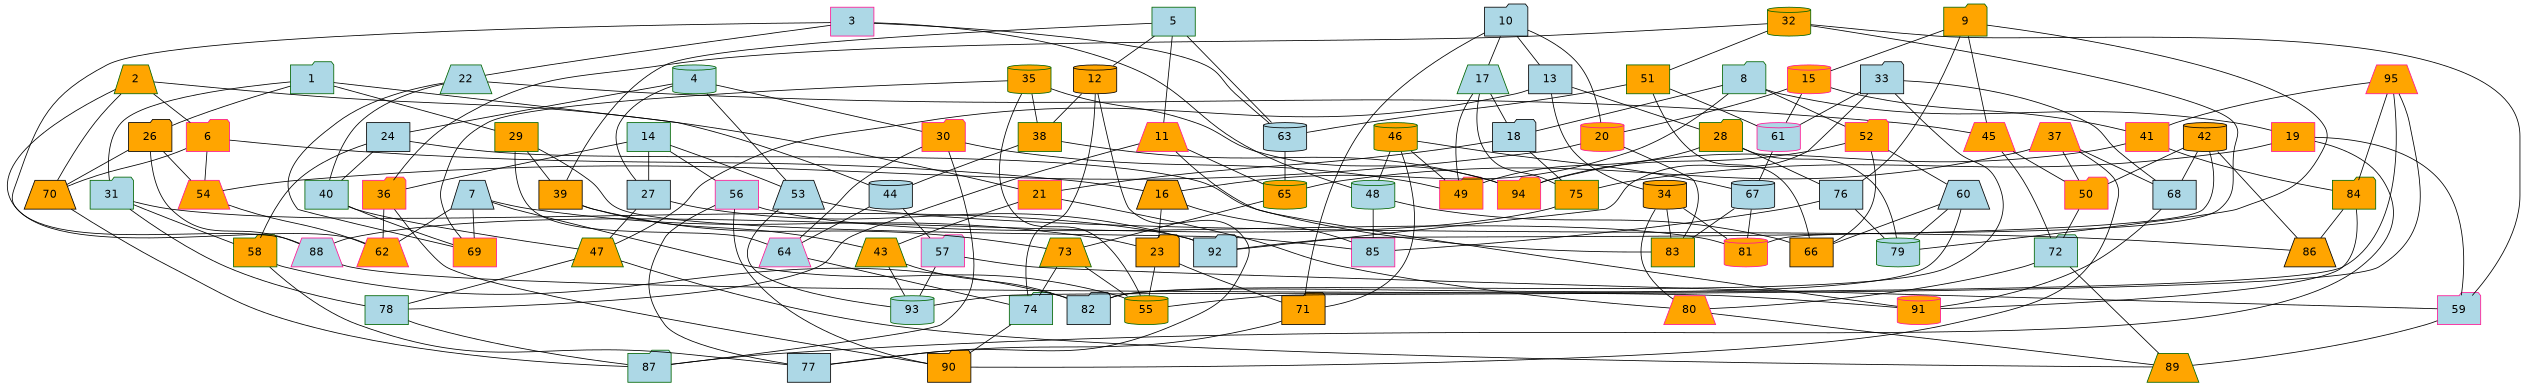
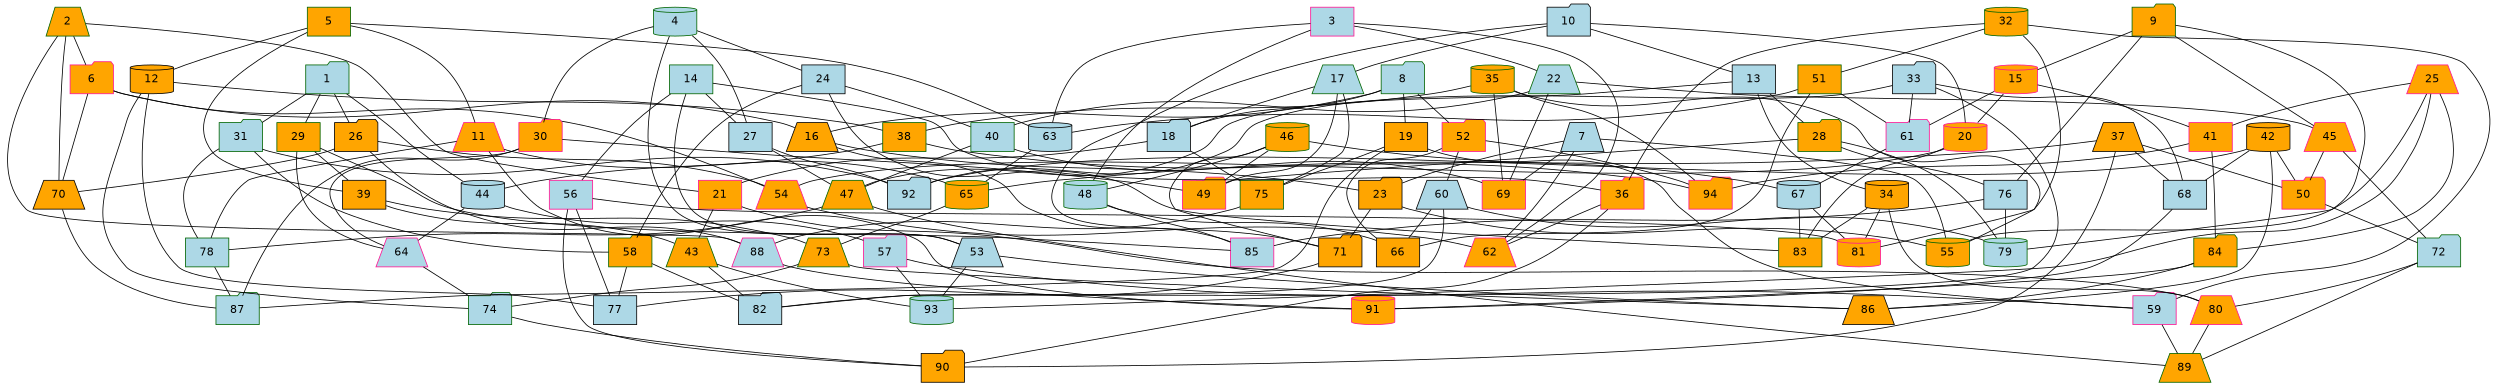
node "5": fillcolor lightblue -> orange
node "95": label "95" -> "25"
node "61": shape cylinder -> folder
node "37": color deeppink -> black
node "19": color deeppink -> black
edge "73" -- "55": now "73" -- "86"
